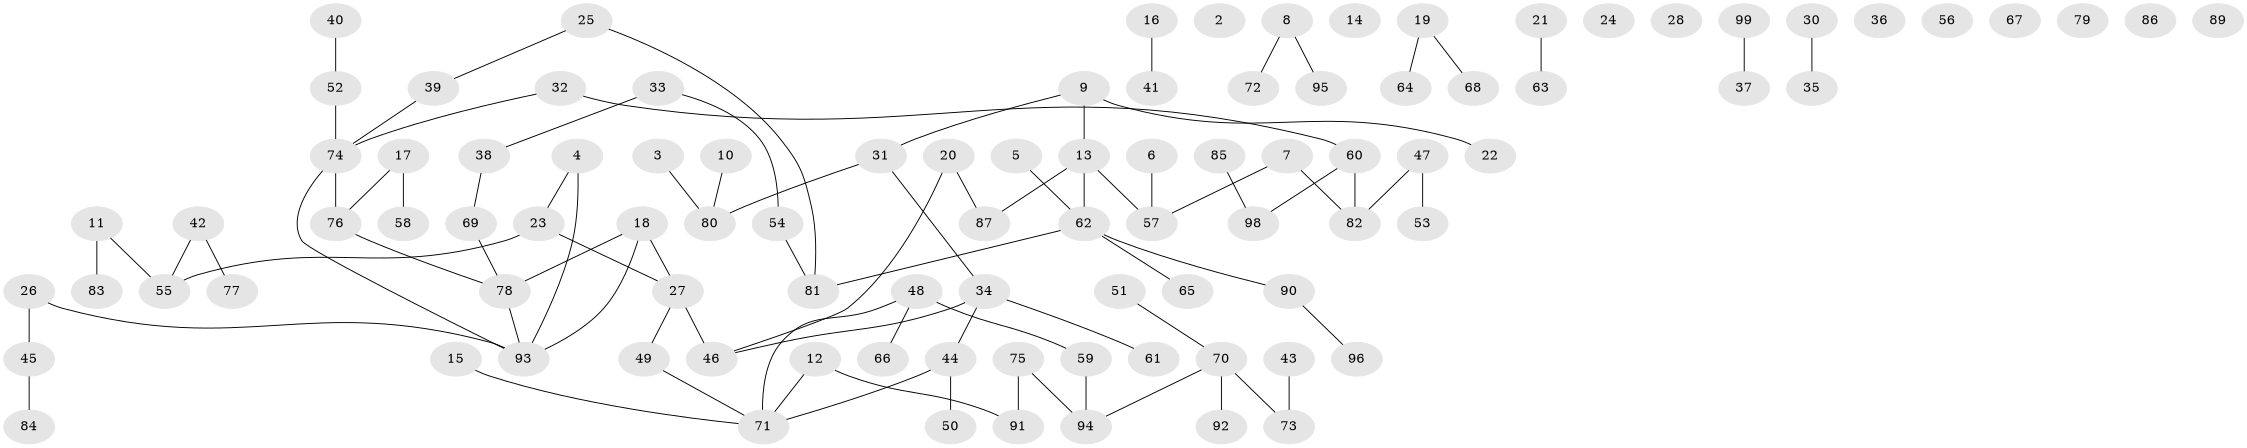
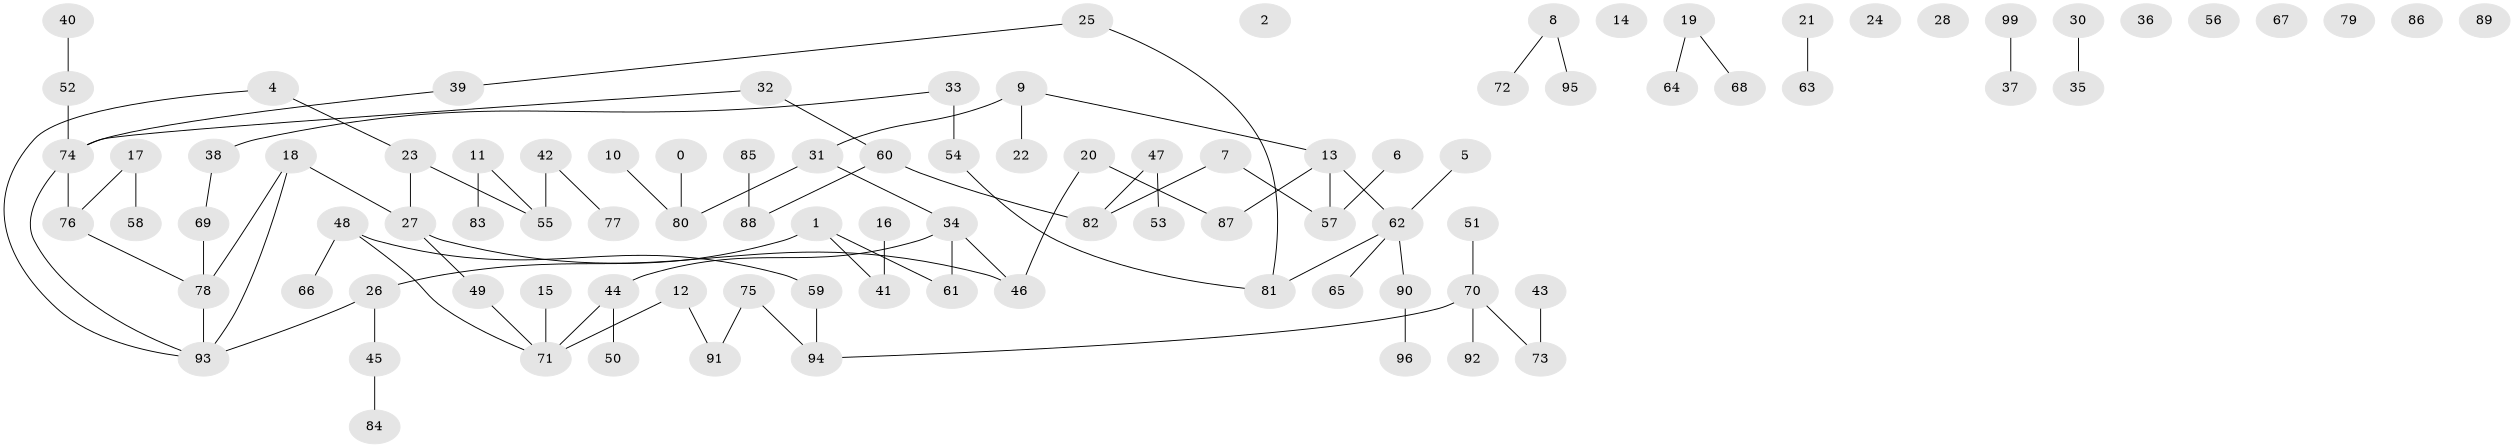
node "3": label "3" -> "0"
node "1": added
node "98": label "98" -> "88"
